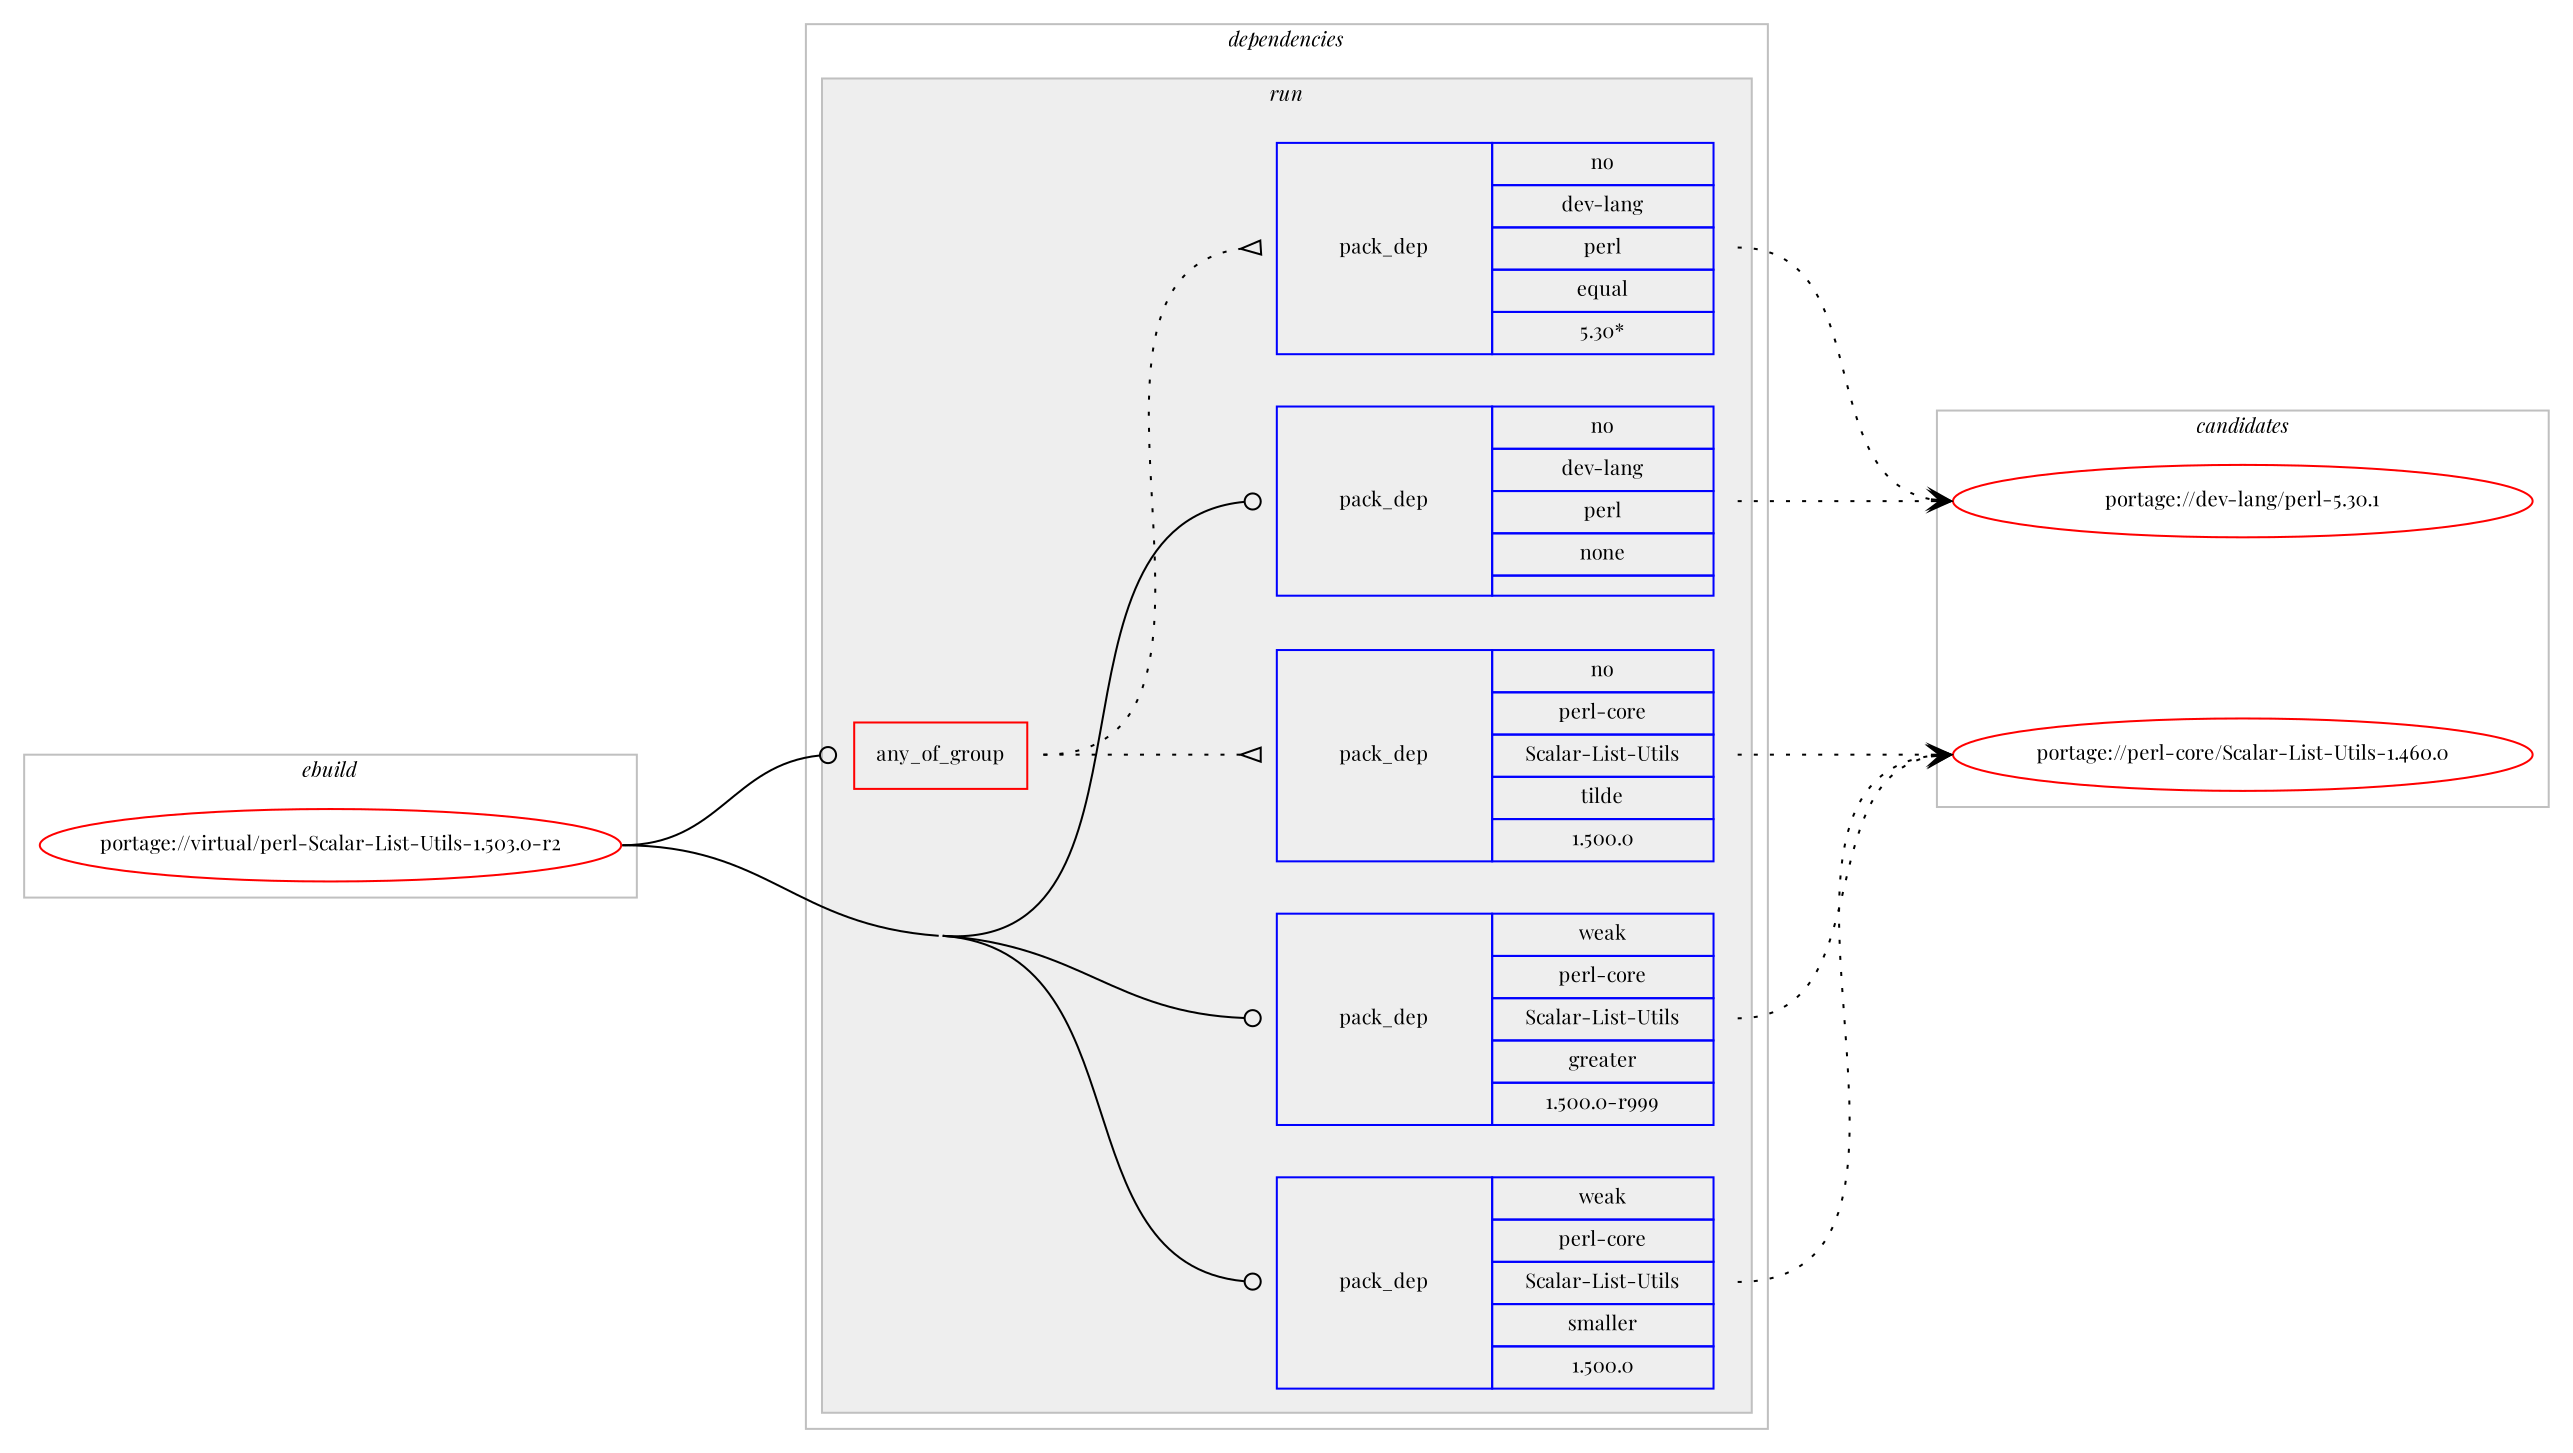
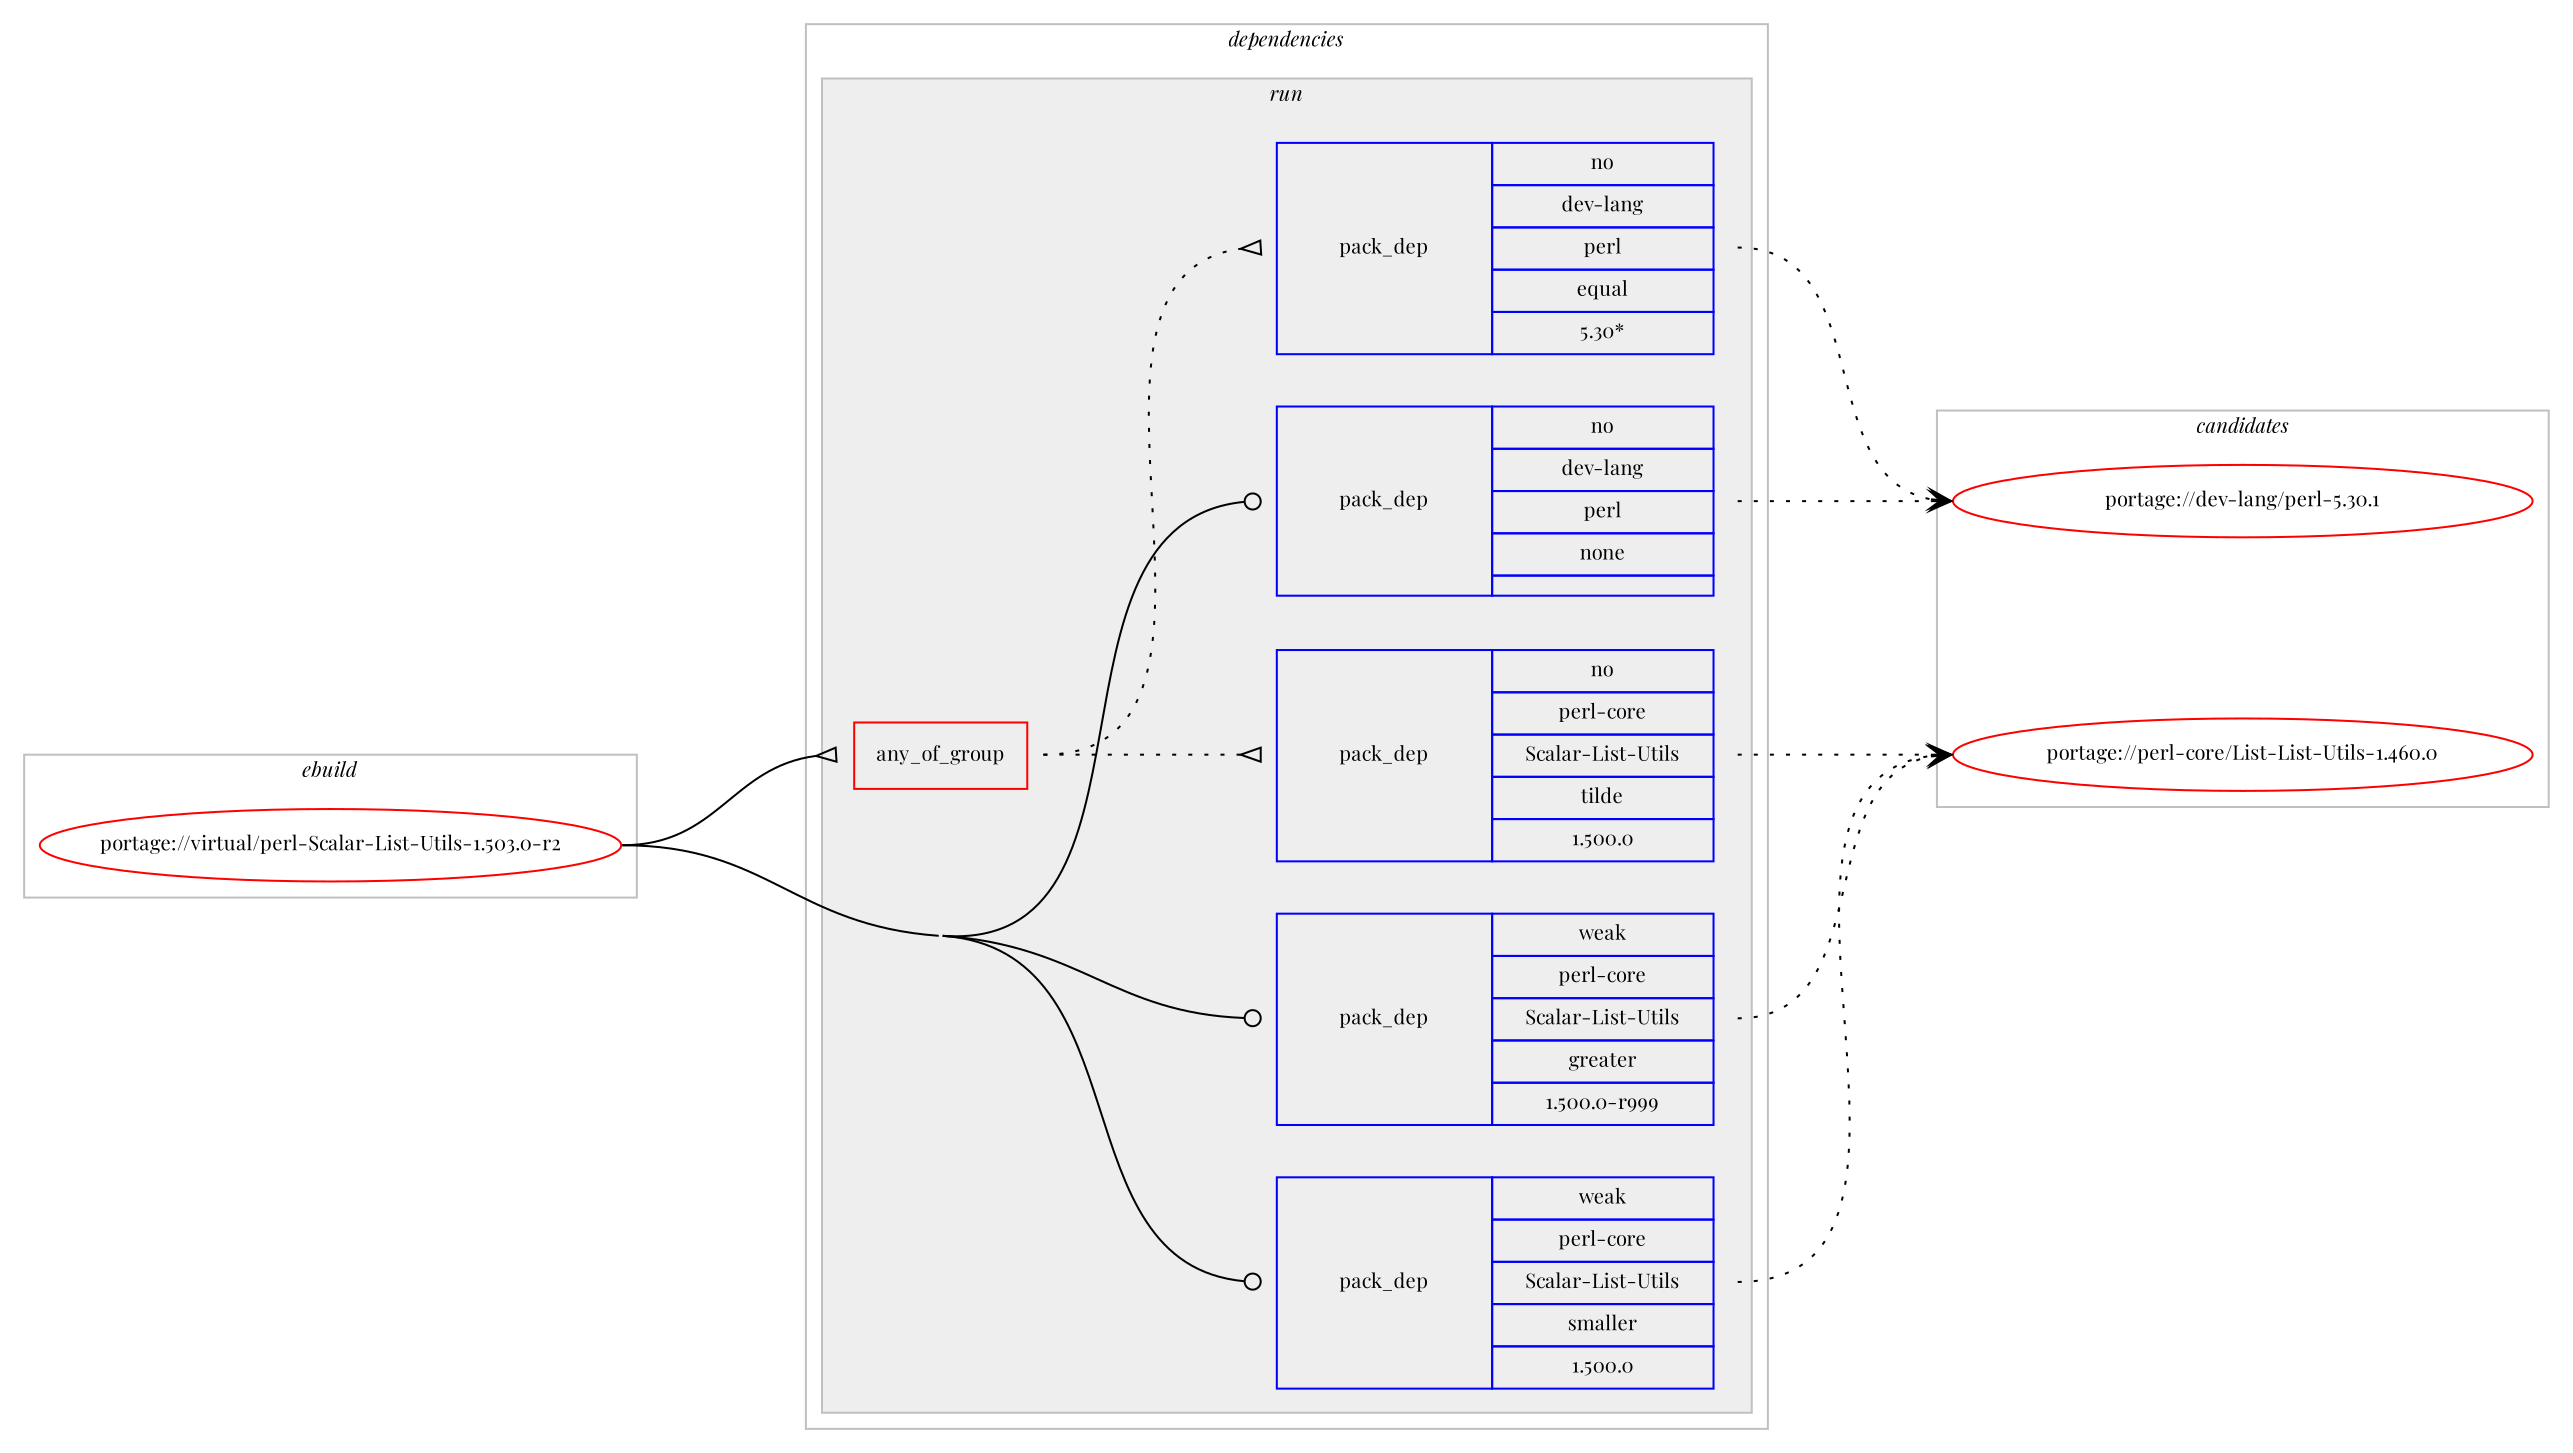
node "portage://perl-core/Scalar-List-Utils-1.460.0": label "portage://perl-core/Scalar-List-Utils-1.460.0" -> "portage://perl-core/List-List-Utils-1.460.0"
edge "portage://virtual/perl-Scalar-List-Utils-1.503.0-r2" -> "any_of_group": arrowhead odot -> oinv
